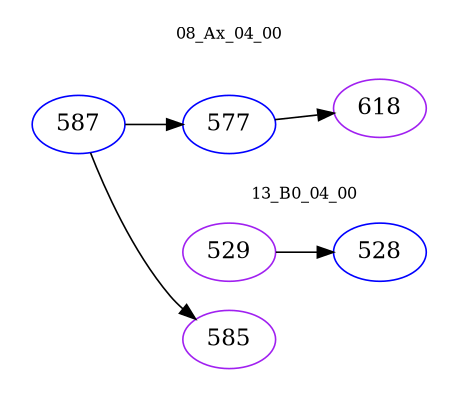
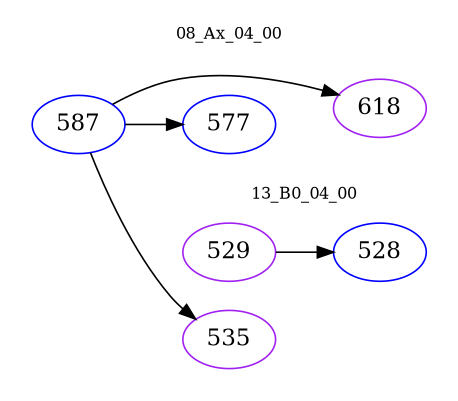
edge "577" -> "618": now "587" -> "618"
node "585": label "585" -> "535"
